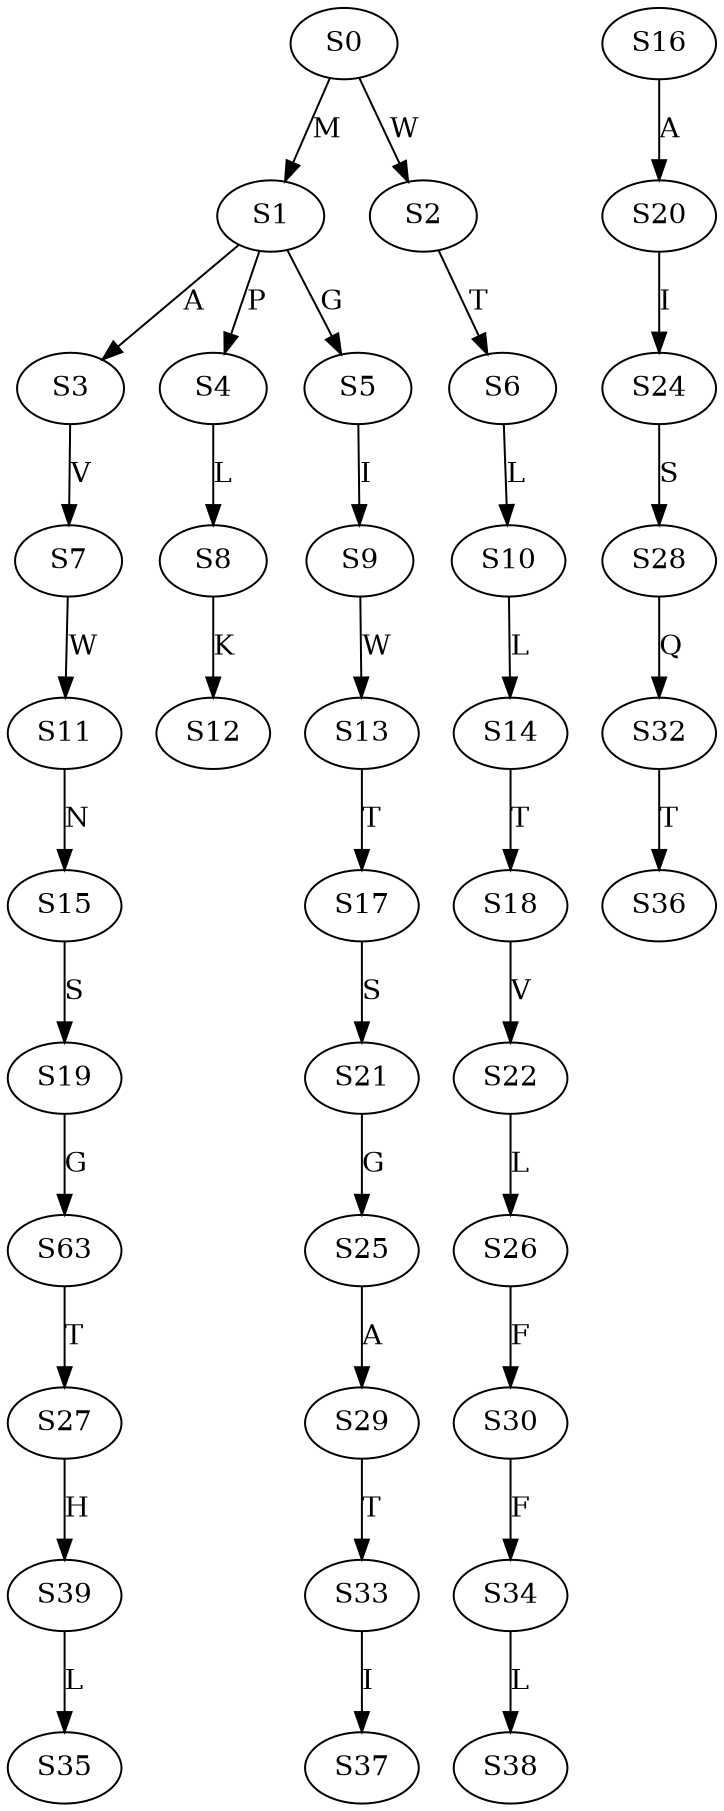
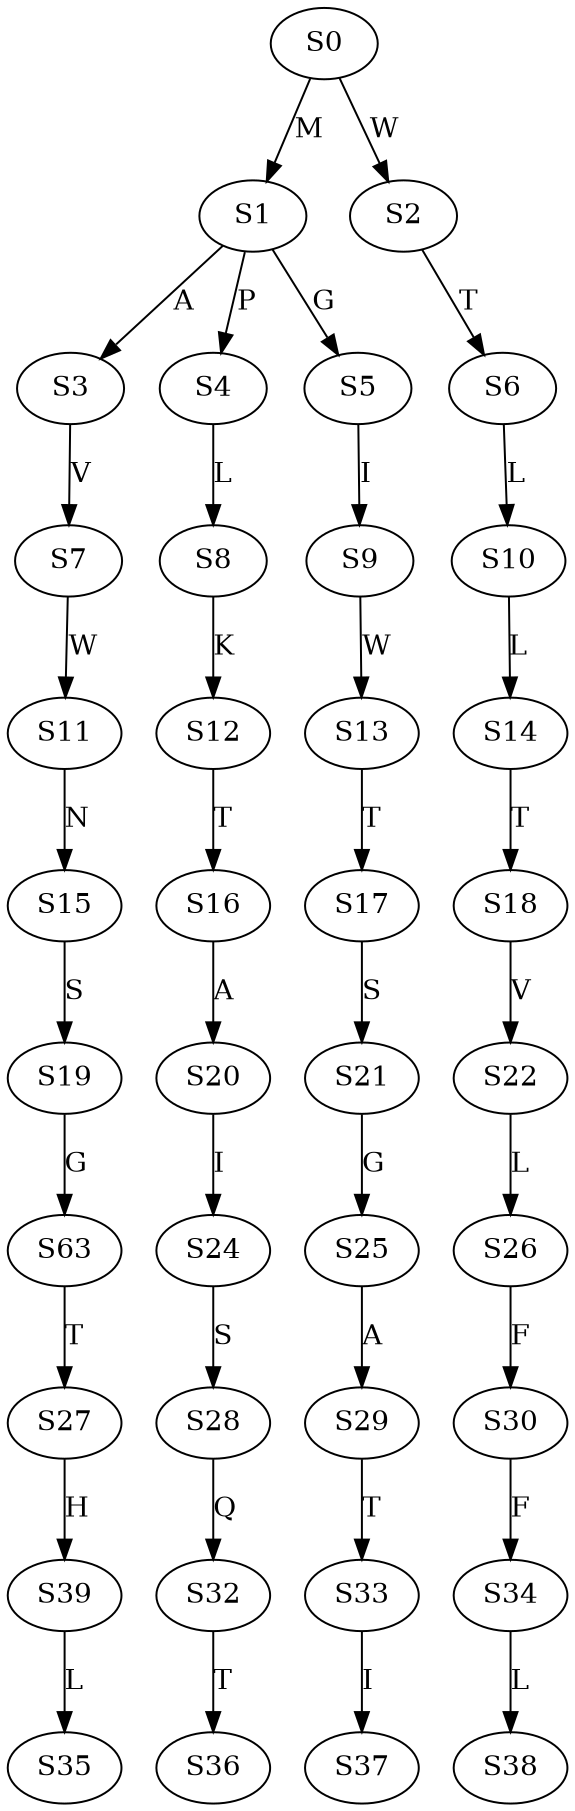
edge "S12" -> "S16": added, label "T"
